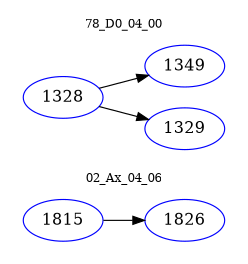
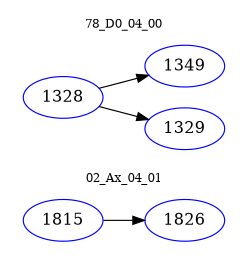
cluster "02_Ax_04_06": label "02_Ax_04_06" -> "02_Ax_04_01"
